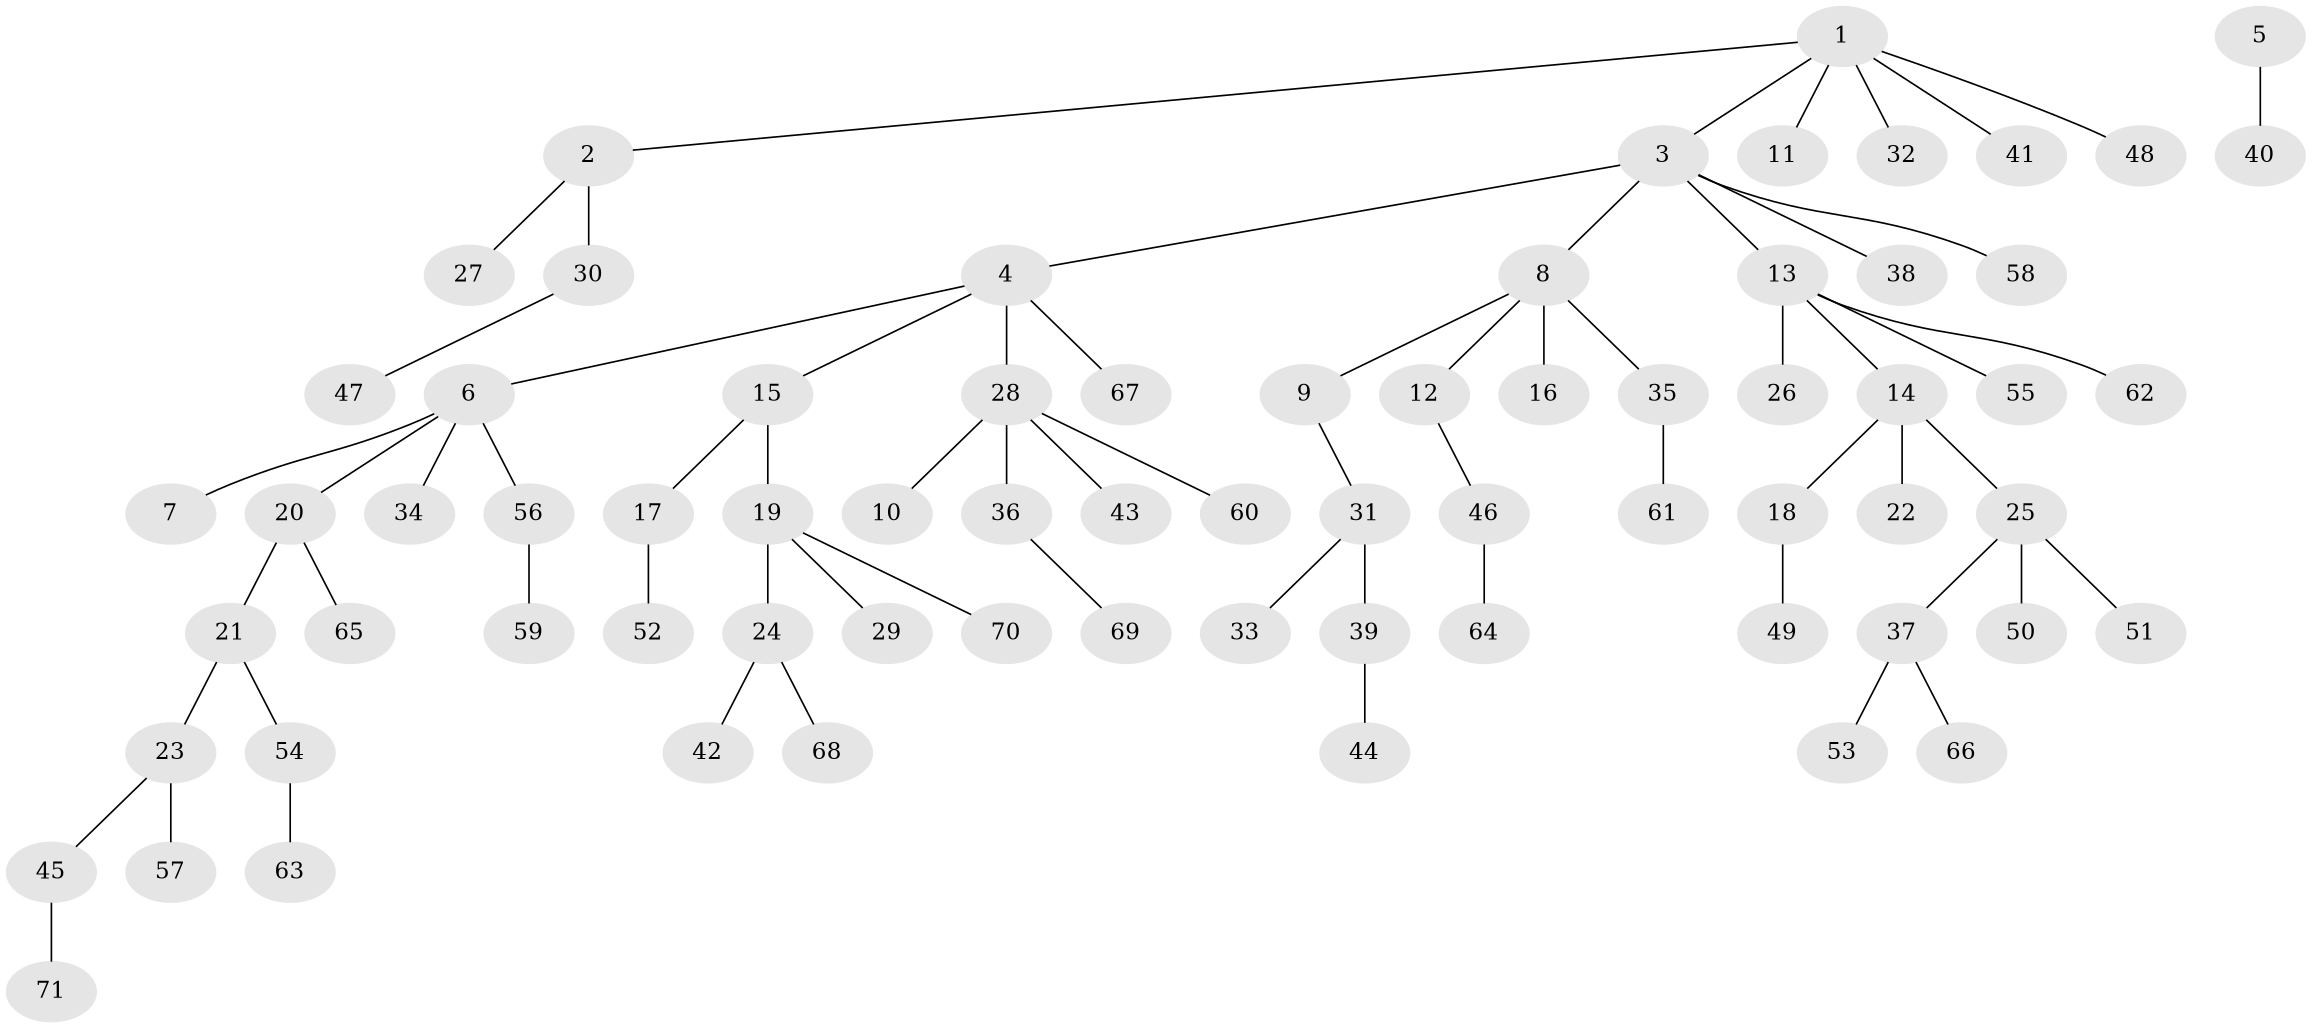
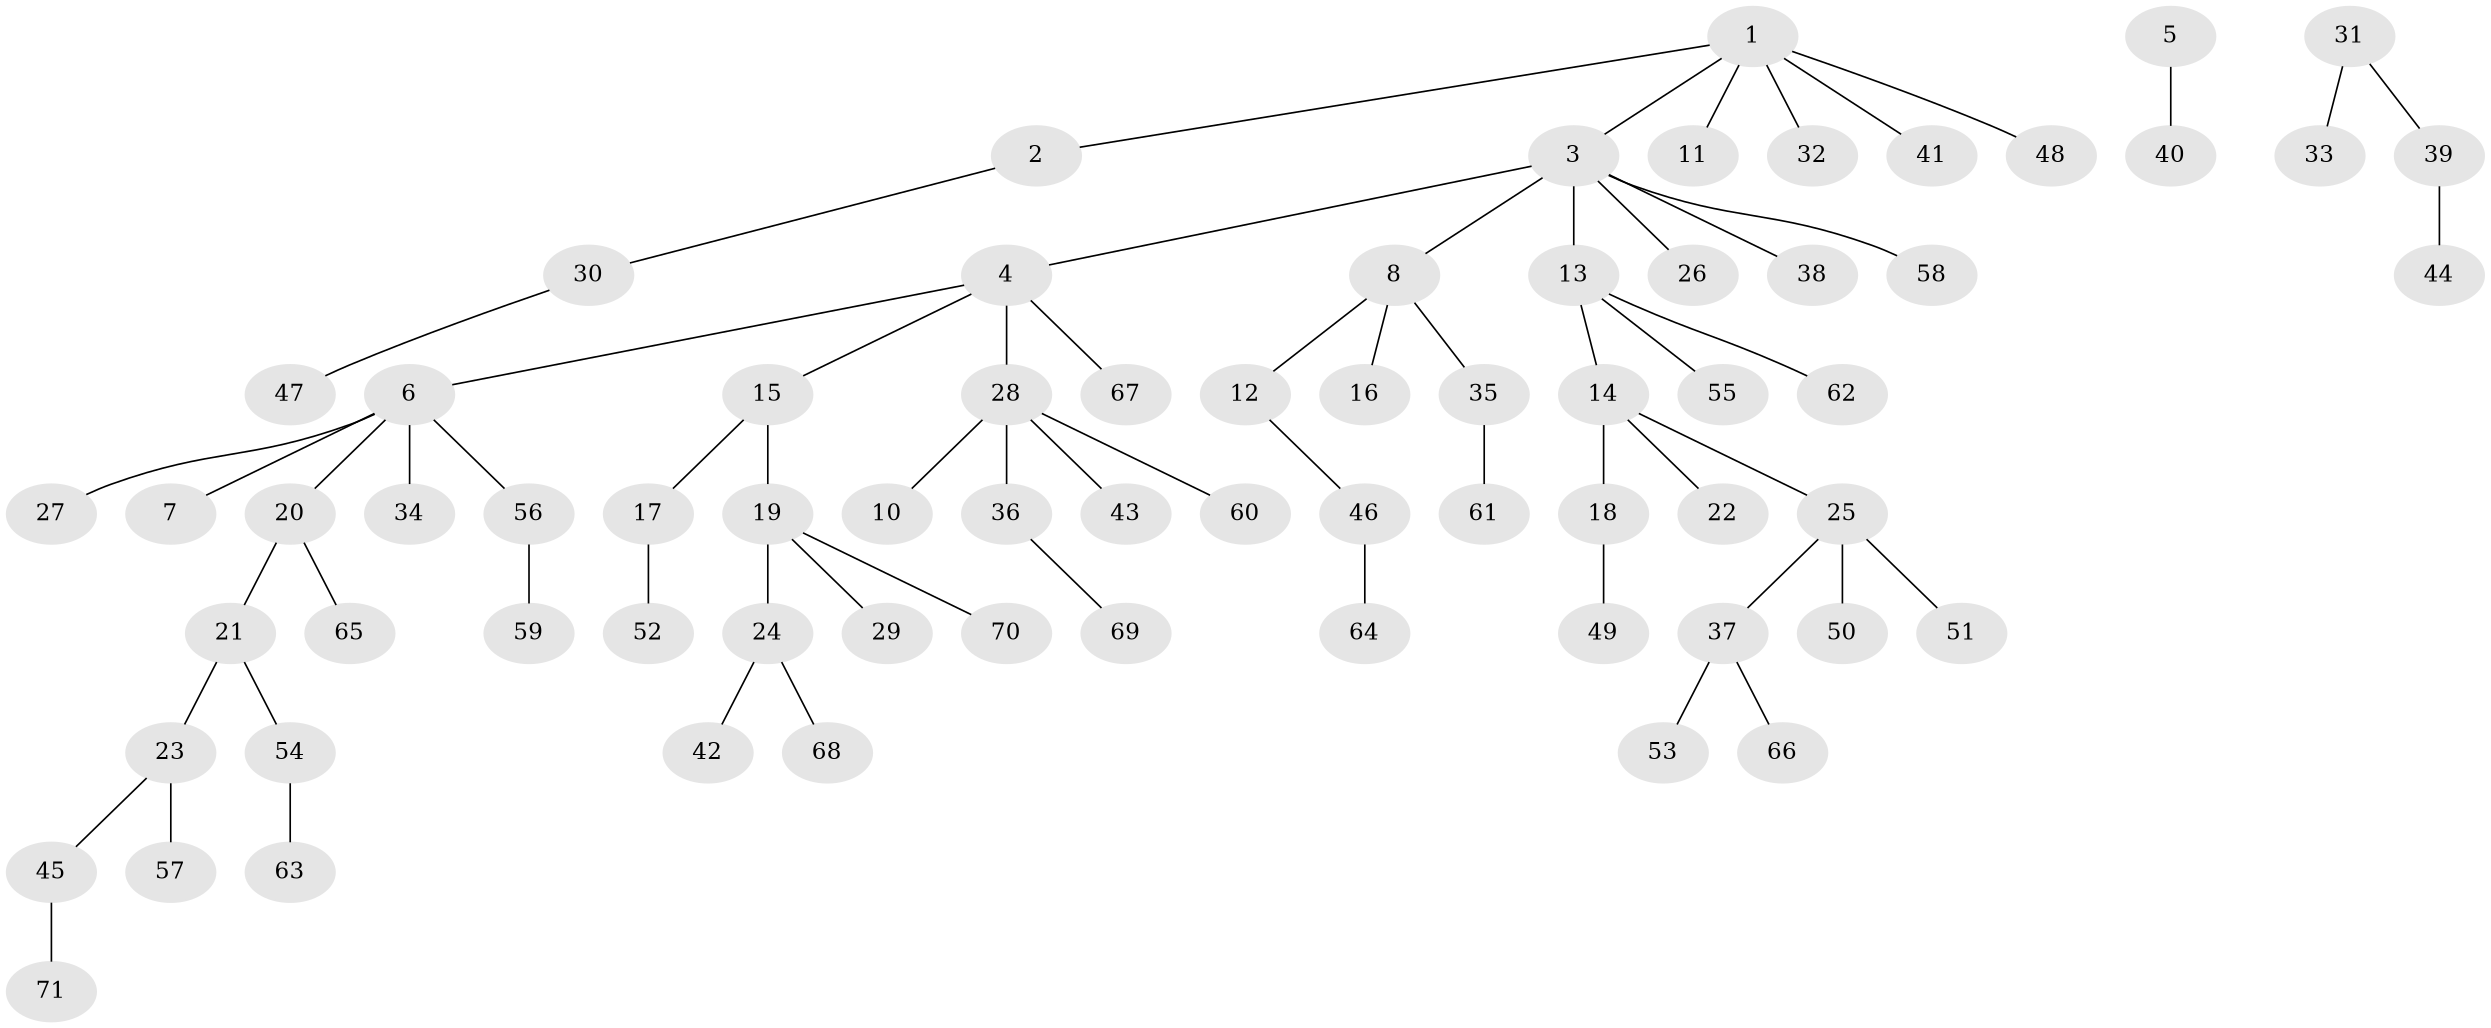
edge "2" -- "27": now "6" -- "27"
edge "13" -- "26": now "3" -- "26"
node "9": removed
